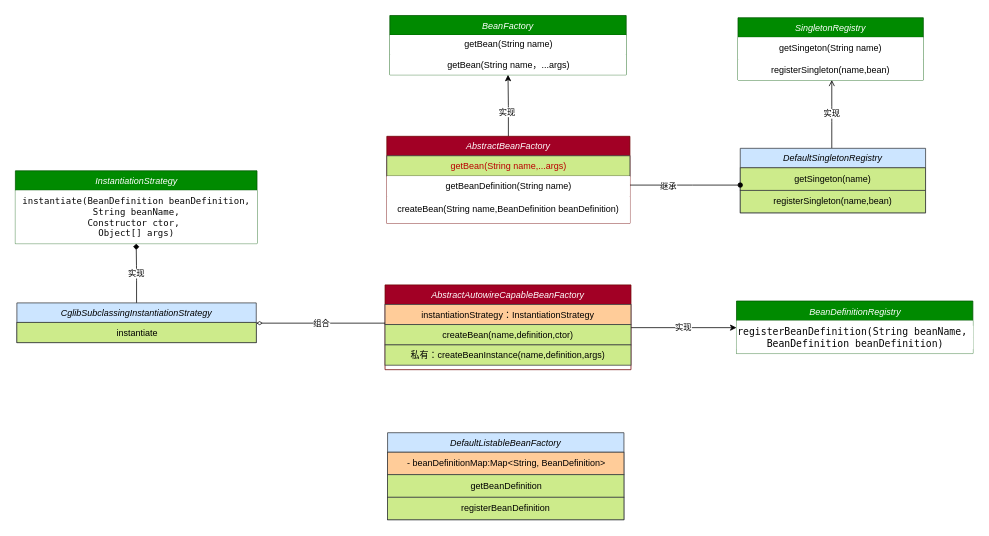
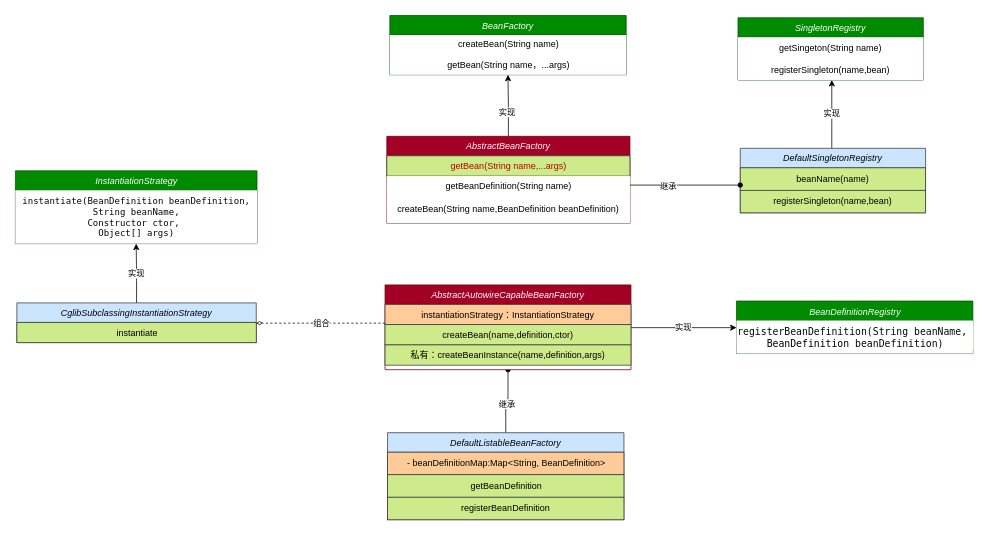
node "getBean(String name)": label "getBean(String name)" -> "createBean(String name)"
edge "DefaultSingletonRegistry" -> "SingletonRegistry": arrowhead open -> classic
node "getSingeton(name)": label "getSingeton(name)" -> "beanName(name)"
edge "CglibSubclassingInstantiationStrategy" -> "instantiate(BeanDefinition beanDefinition, String beanName, Constructor ctor, Object[] args)": arrowhead diamond -> classic
edge "AbstractAutowireCapableBeanFactory" -> "CglibSubclassingInstantiationStrategy": style solid -> dashed
edge "DefaultListableBeanFactory" -> "AbstractAutowireCapableBeanFactory": added, label "继承"
